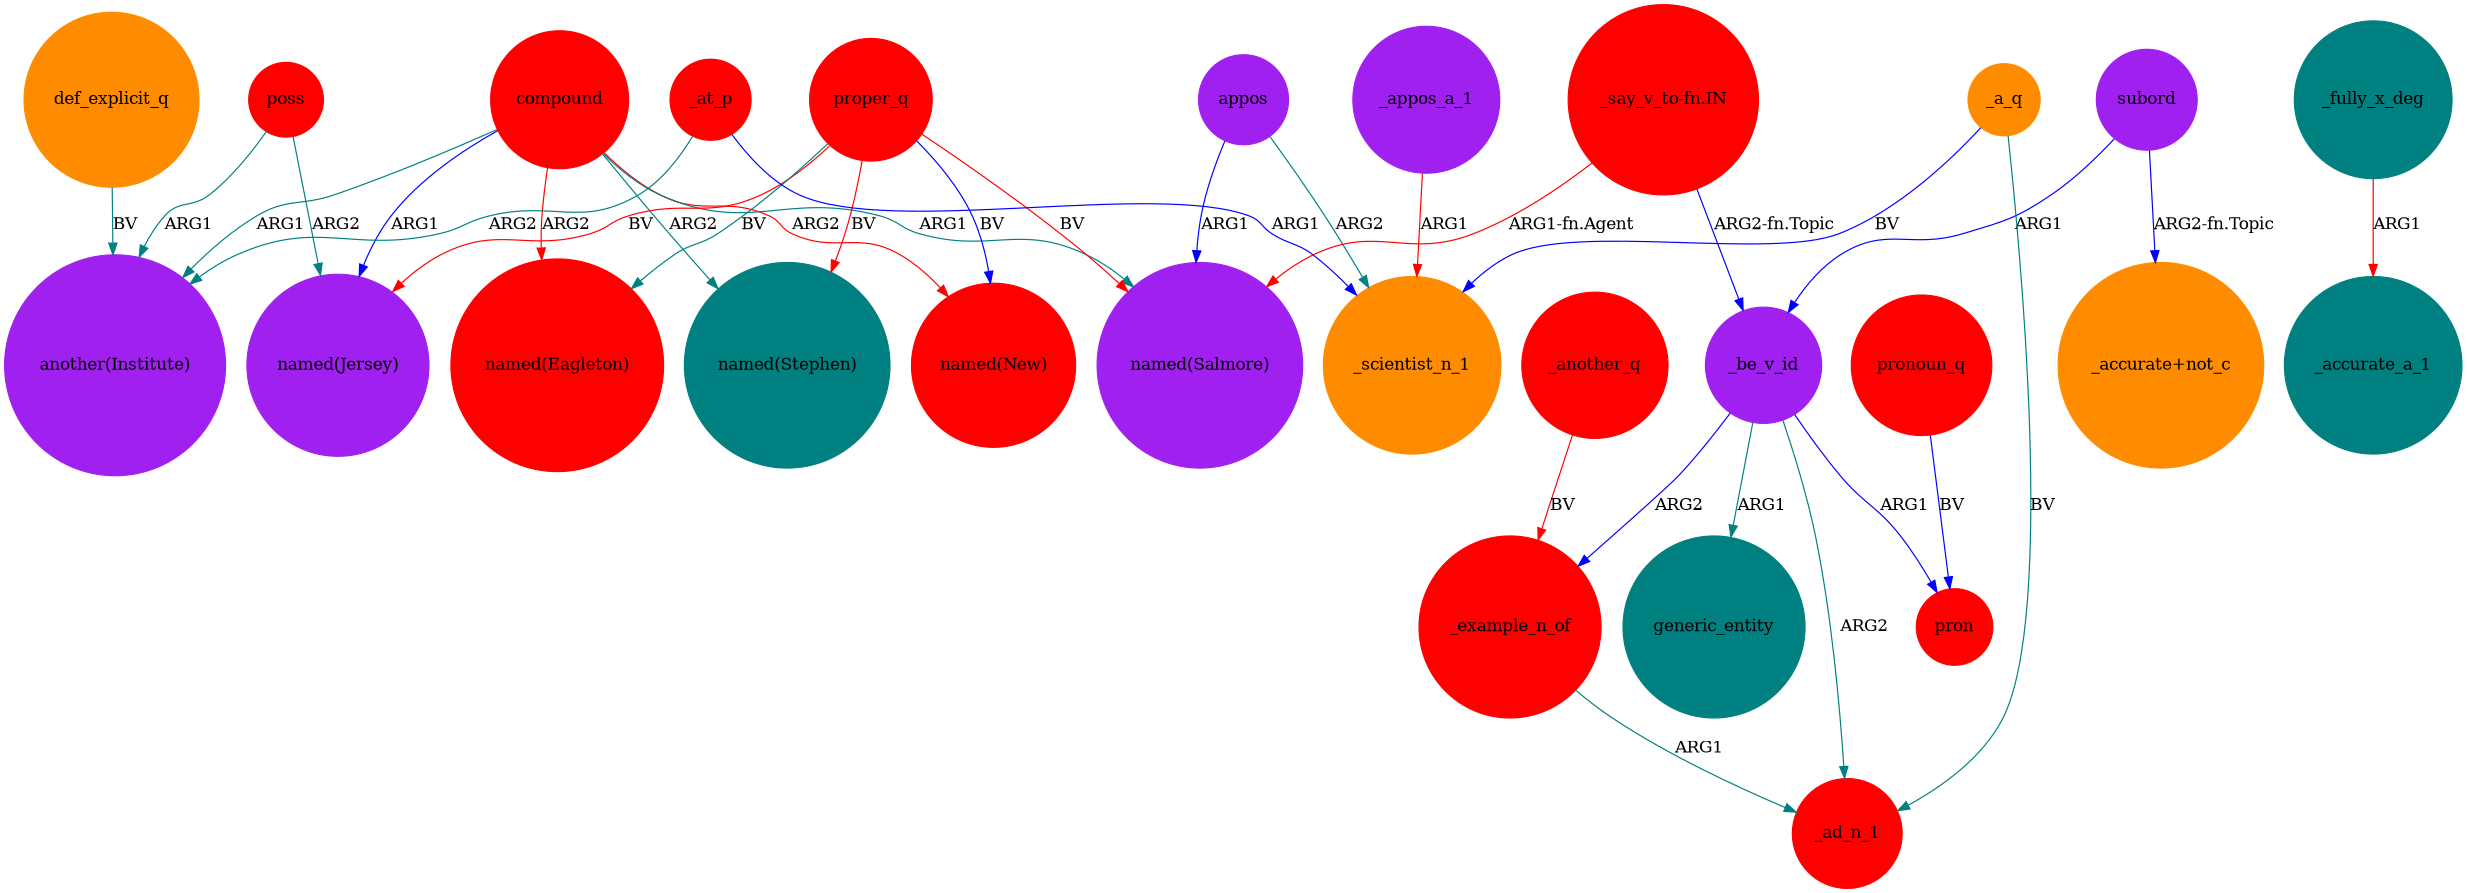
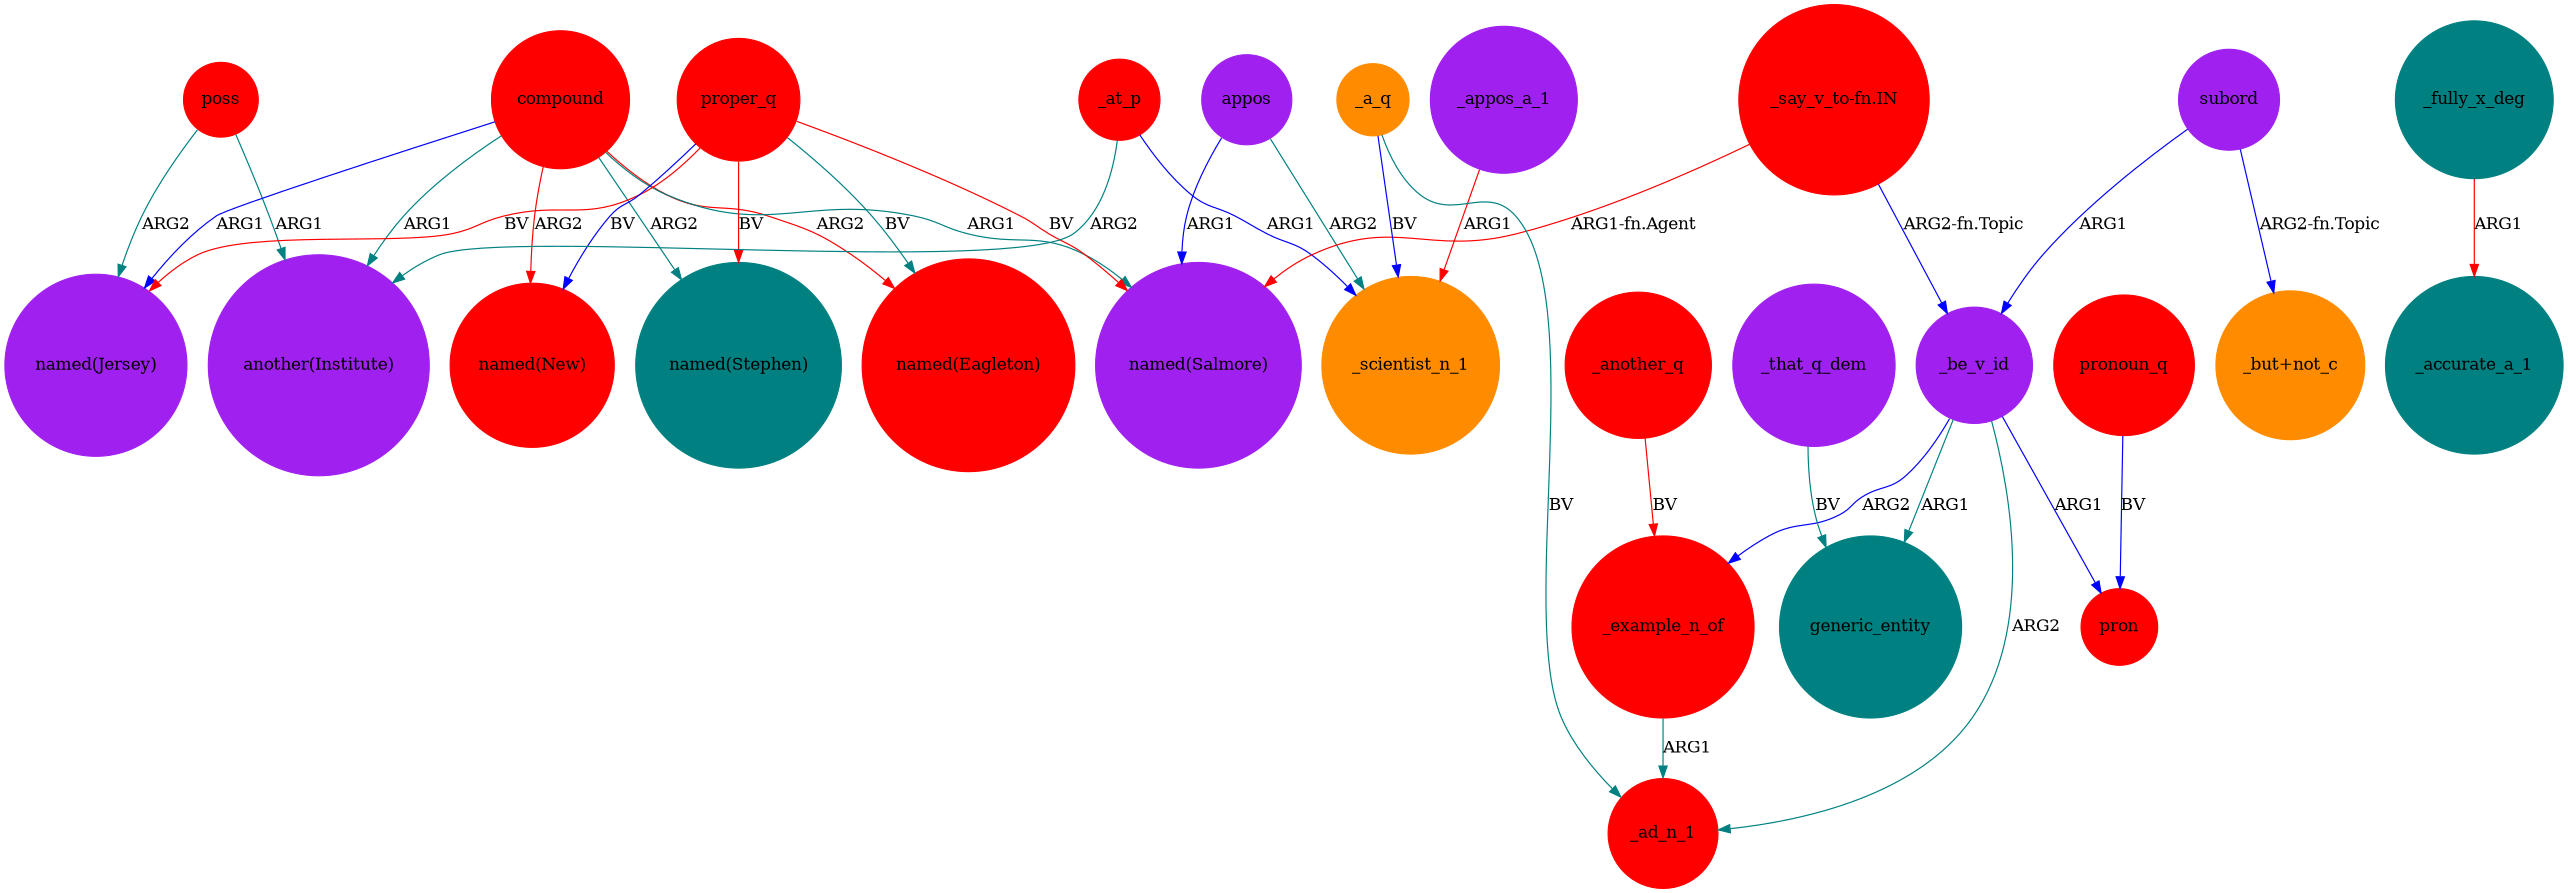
node "def_explicit_q": removed
node "_that_q_dem": added
node "_accurate+not_c": label "_accurate+not_c" -> "_but+not_c"
